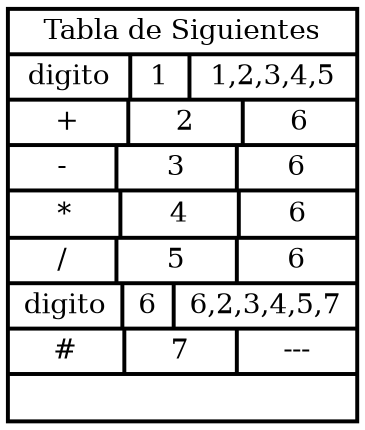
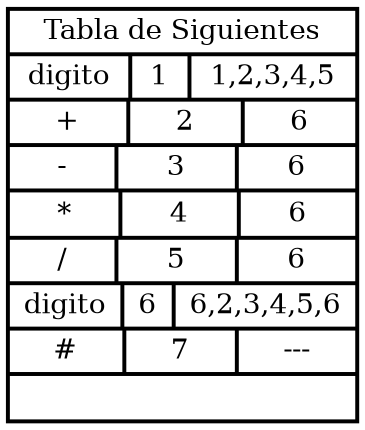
node "Tabla de Siguientes": text "6,2,3,4,5,7" -> "6,2,3,4,5,6"
